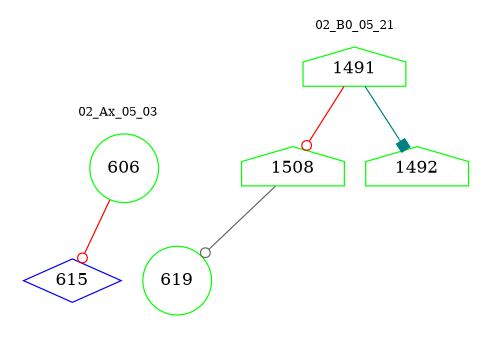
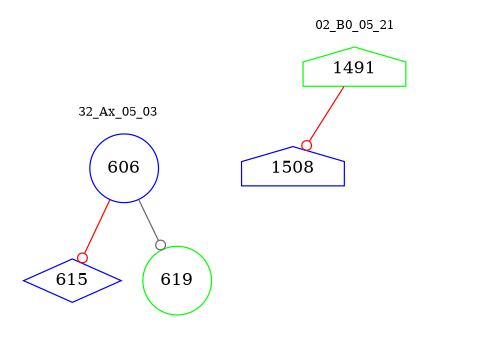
cluster "02_Ax_05_03": label "02_Ax_05_03" -> "32_Ax_05_03"
node "606": color green -> blue
node "1508": color green -> blue
node "1492": removed
edge "1508" -> "619": now "606" -> "619"
